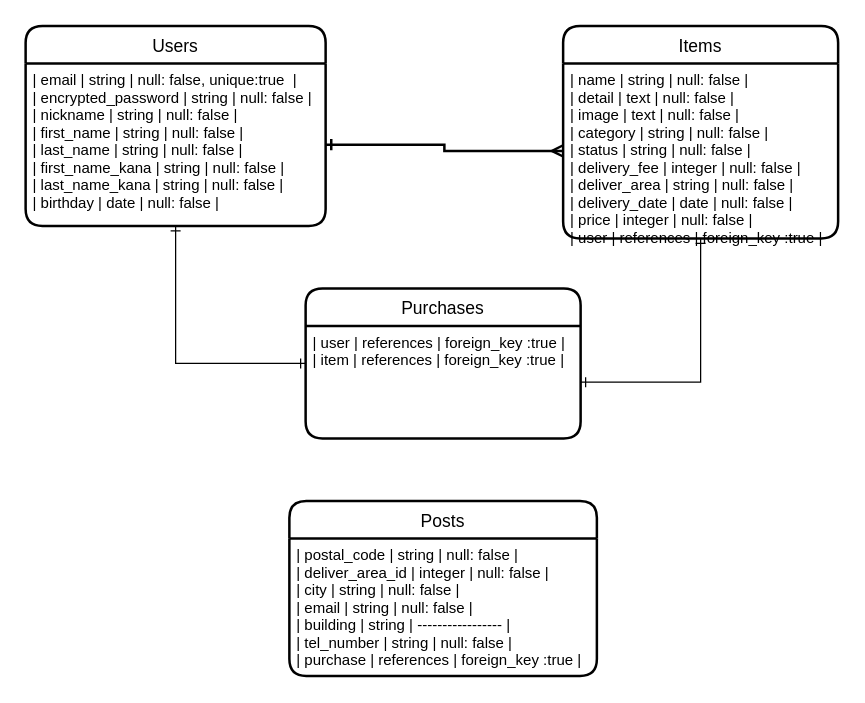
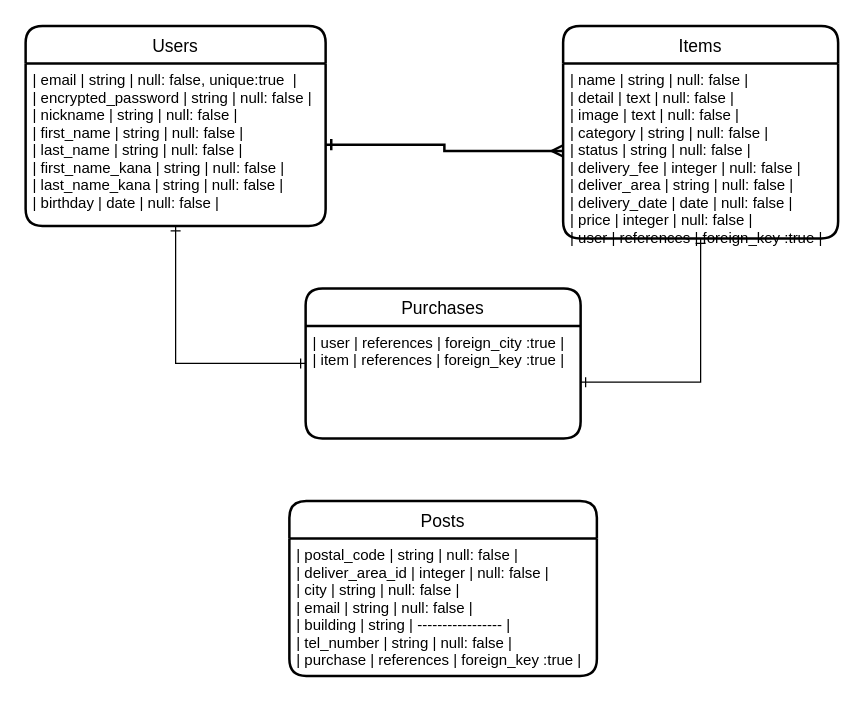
node "| user | references | foreign_key :true | | item | references | foreign_key :true |": label "| user | references | foreign_key :true | | item | references | foreign_key :true |" -> "| user | references | foreign_city :true | | item | references | foreign_key :true |"
